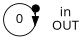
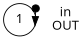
node "0": label "0" -> "1"
